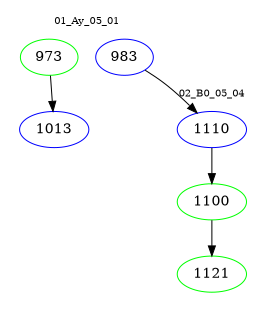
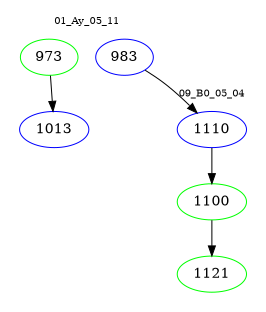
cluster "01_Ay_05_01": label "01_Ay_05_01" -> "01_Ay_05_11"
cluster "02_B0_05_04": label "02_B0_05_04" -> "09_B0_05_04"
